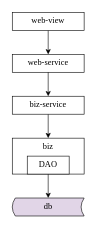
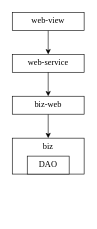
node "biz-service": label "biz-service" -> "biz-web"
edge "biz" -> "db": removed
node "db": removed
